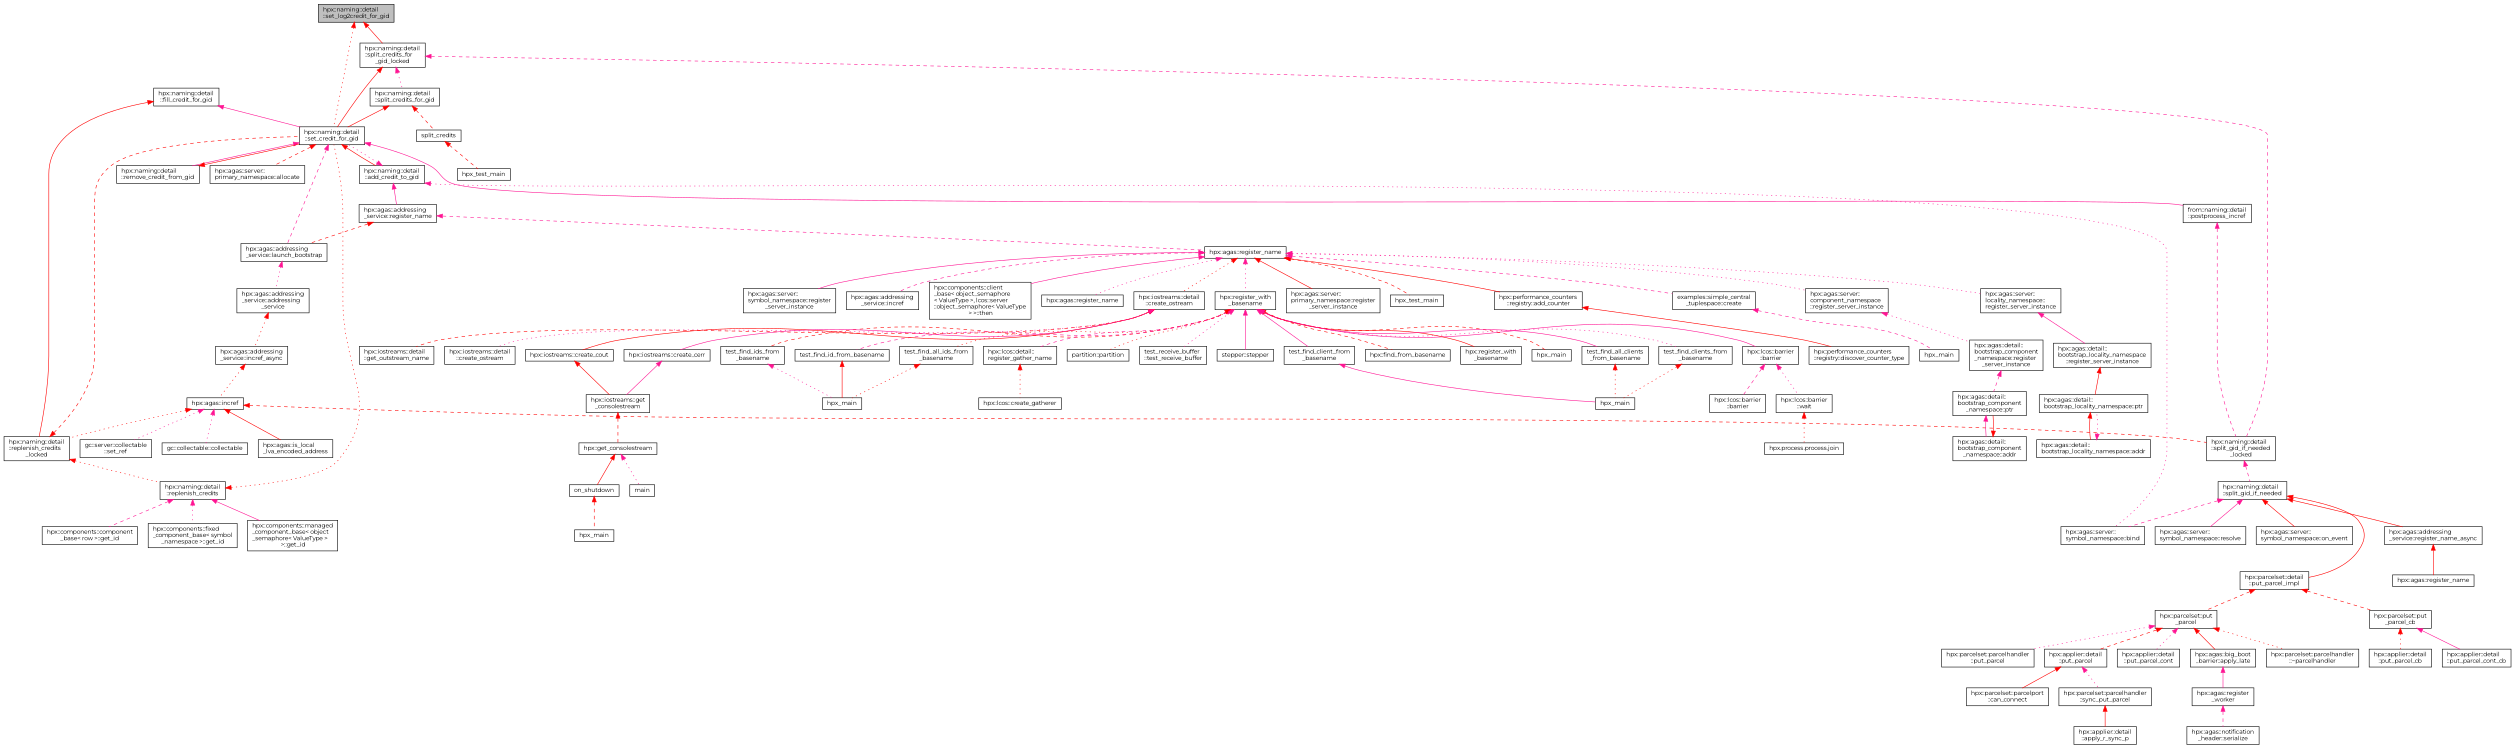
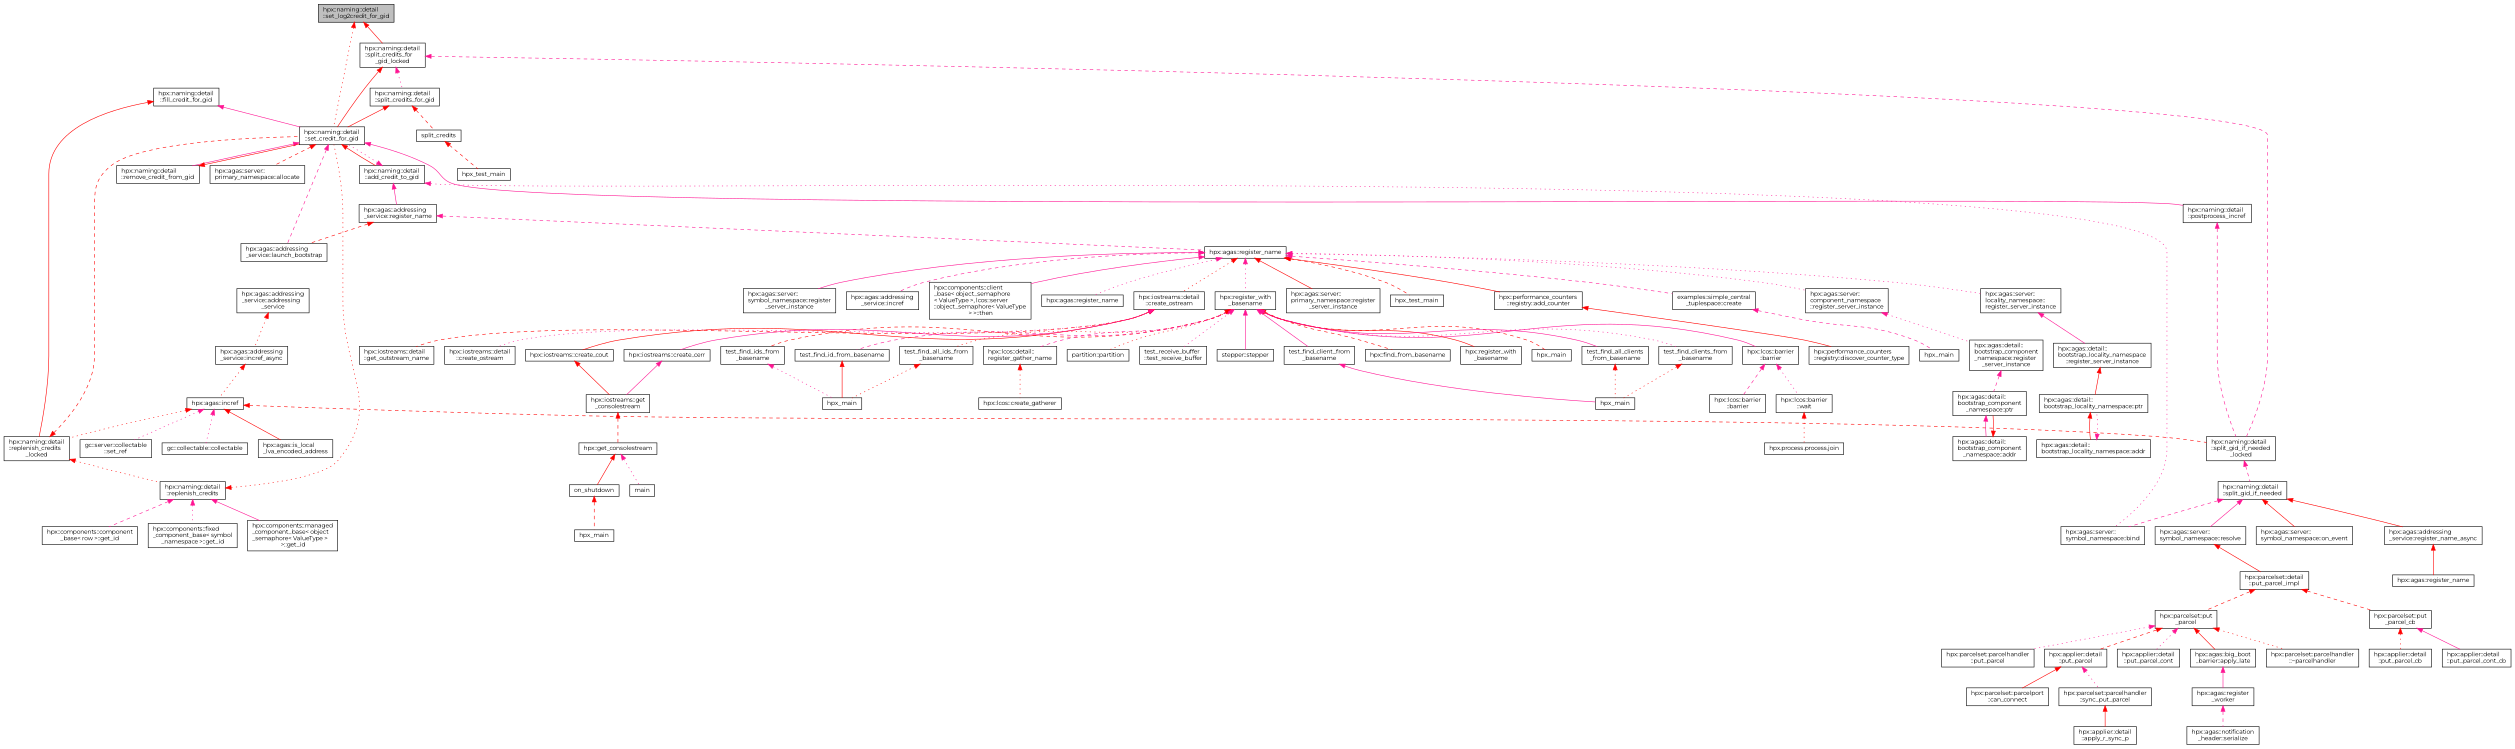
node "from::naming::detail ::postprocess_incref": label "from::naming::detail ::postprocess_incref" -> "hpx::naming::detail ::postprocess_incref"
edge "hpx::agas::addressing _service::addressing _service" -> "hpx::agas::addressing _service::launch_bootstrap": removed
edge "hpx::parcelset::detail ::put_parcel_impl" -> "hpx::naming::detail ::split_gid_if_needed": now "hpx::parcelset::detail ::put_parcel_impl" -> "hpx::agas::server:: symbol_namespace::resolve"
